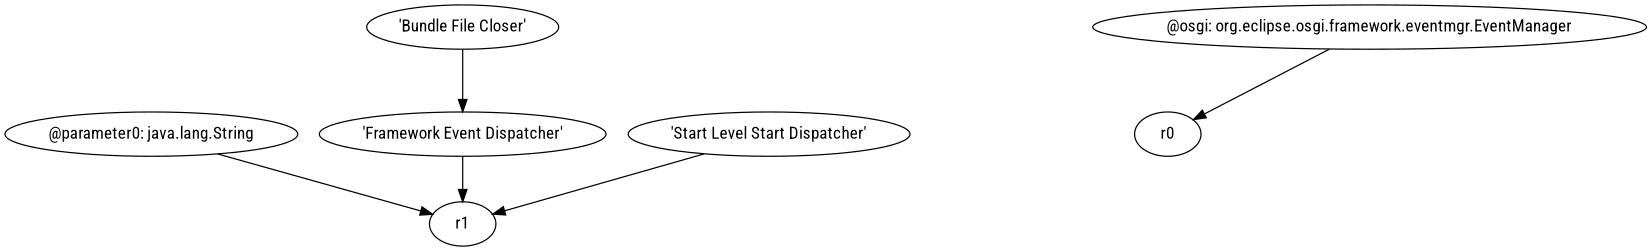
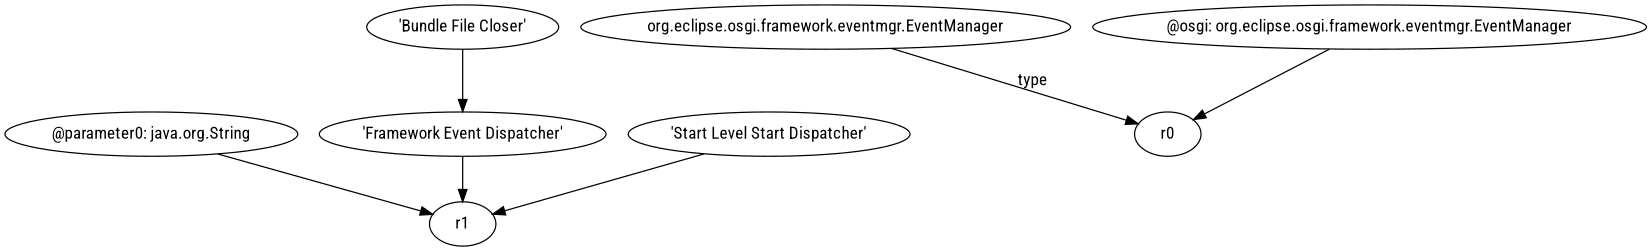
node "org.eclipse.osgi.framework.eventmgr.EventManager": added
node "@parameter0: java.lang.String": label "@parameter0: java.lang.String" -> "@parameter0: java.org.String"
